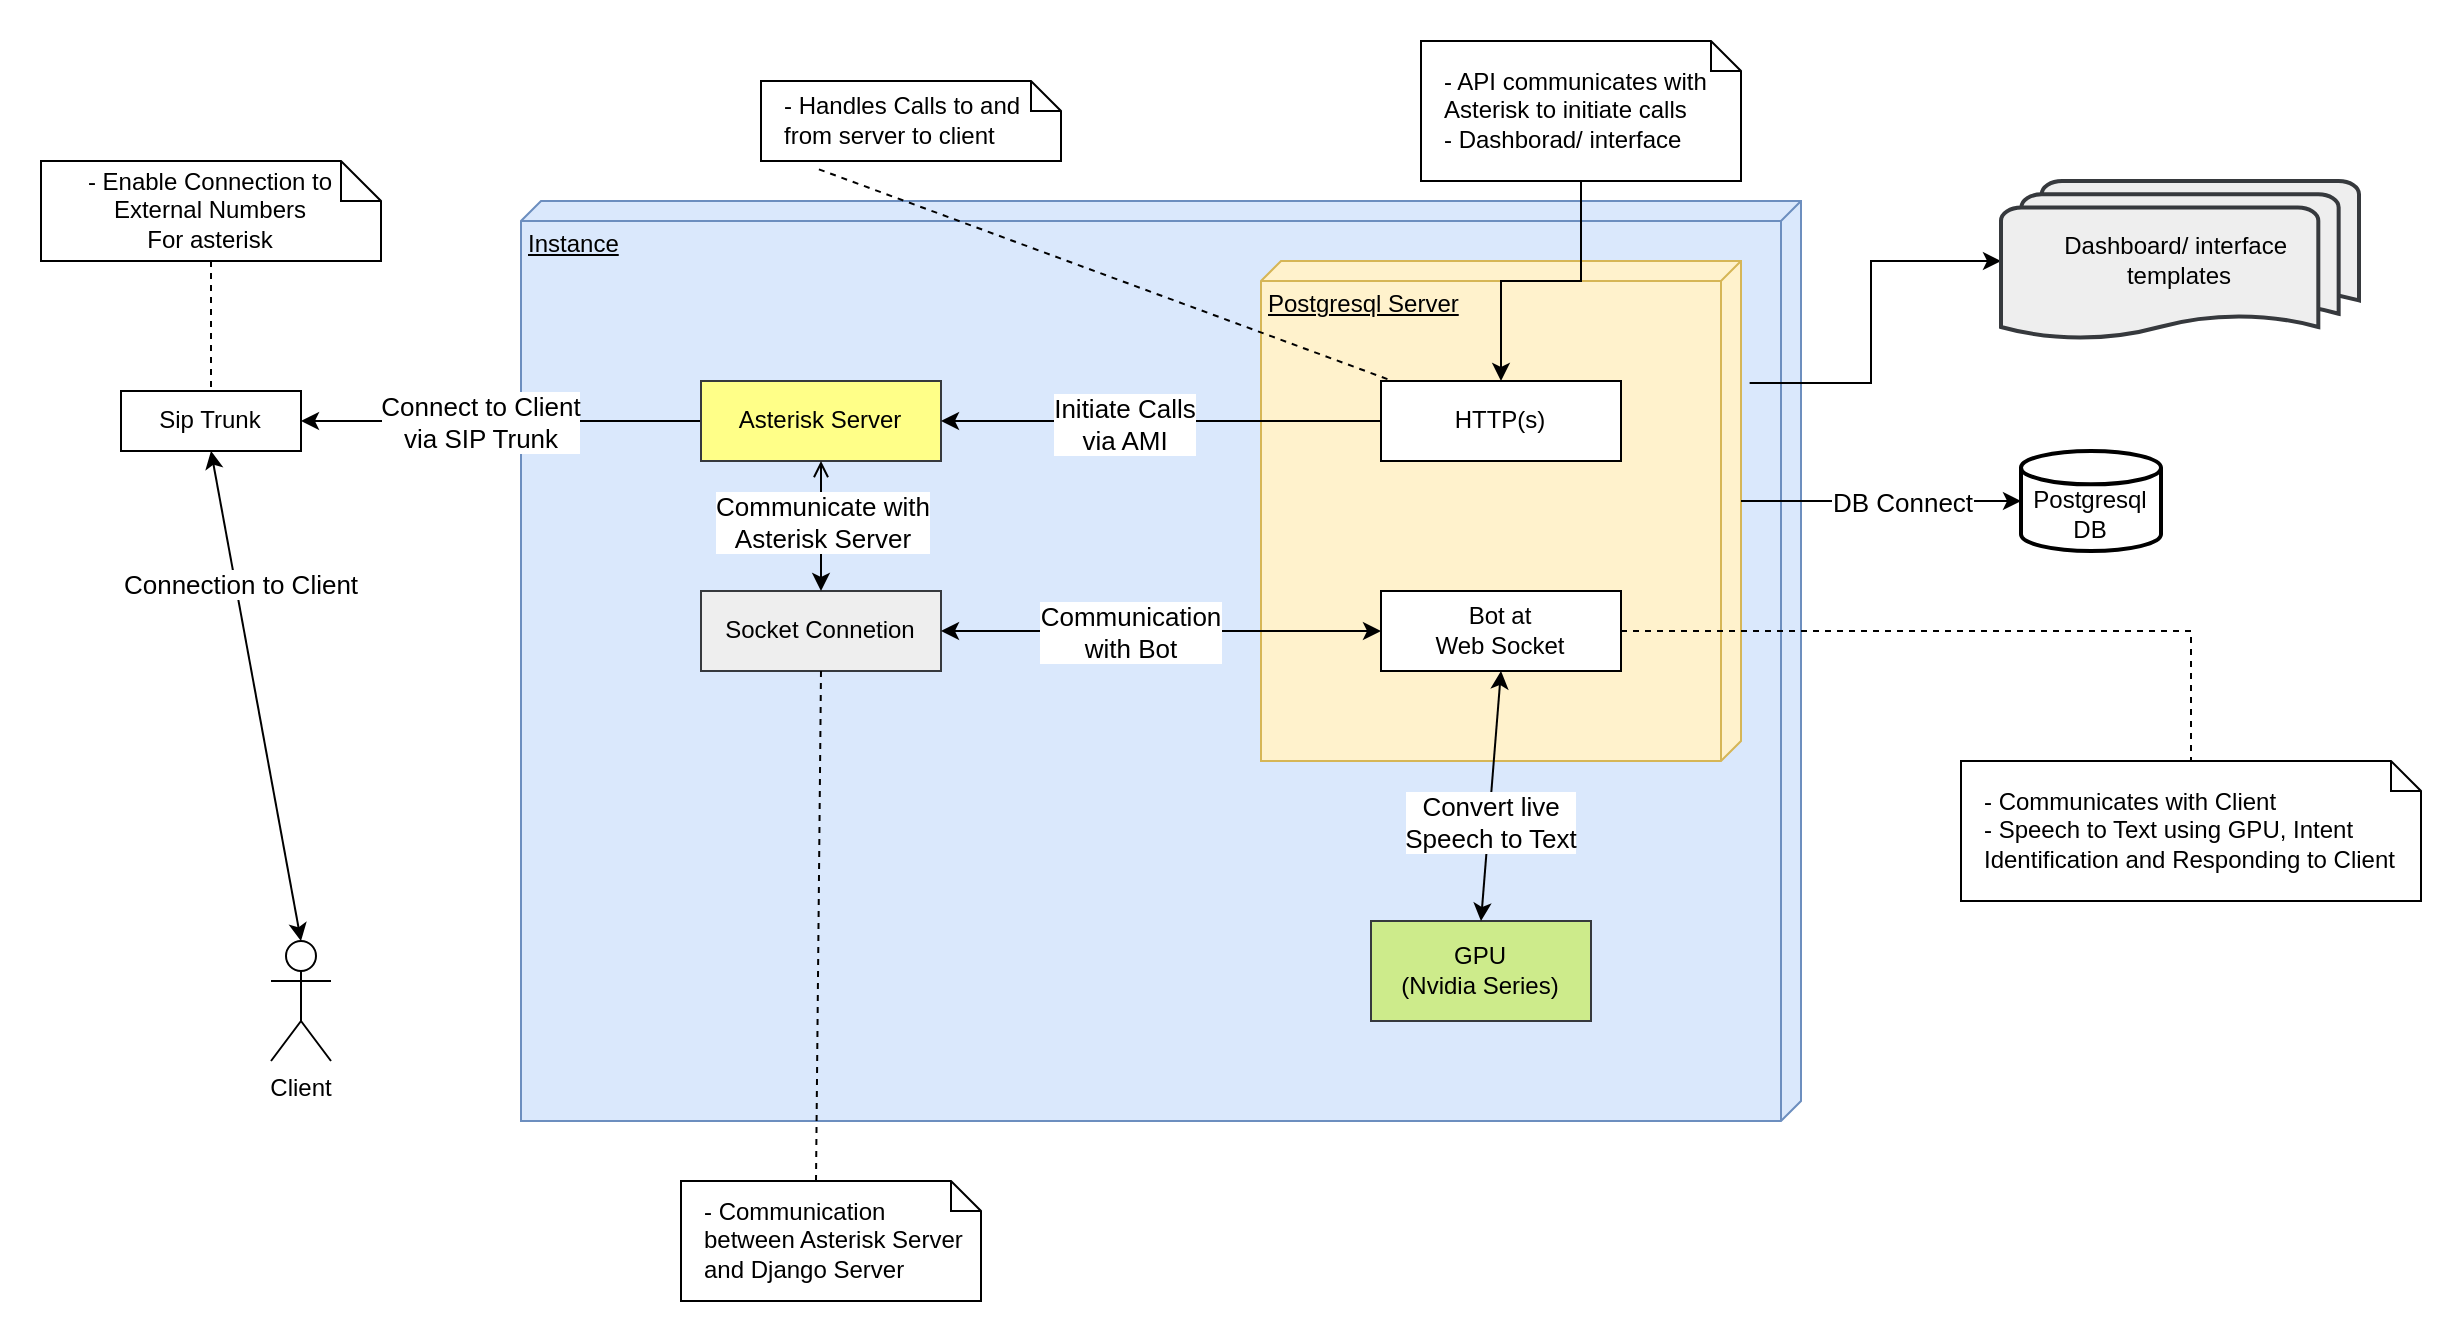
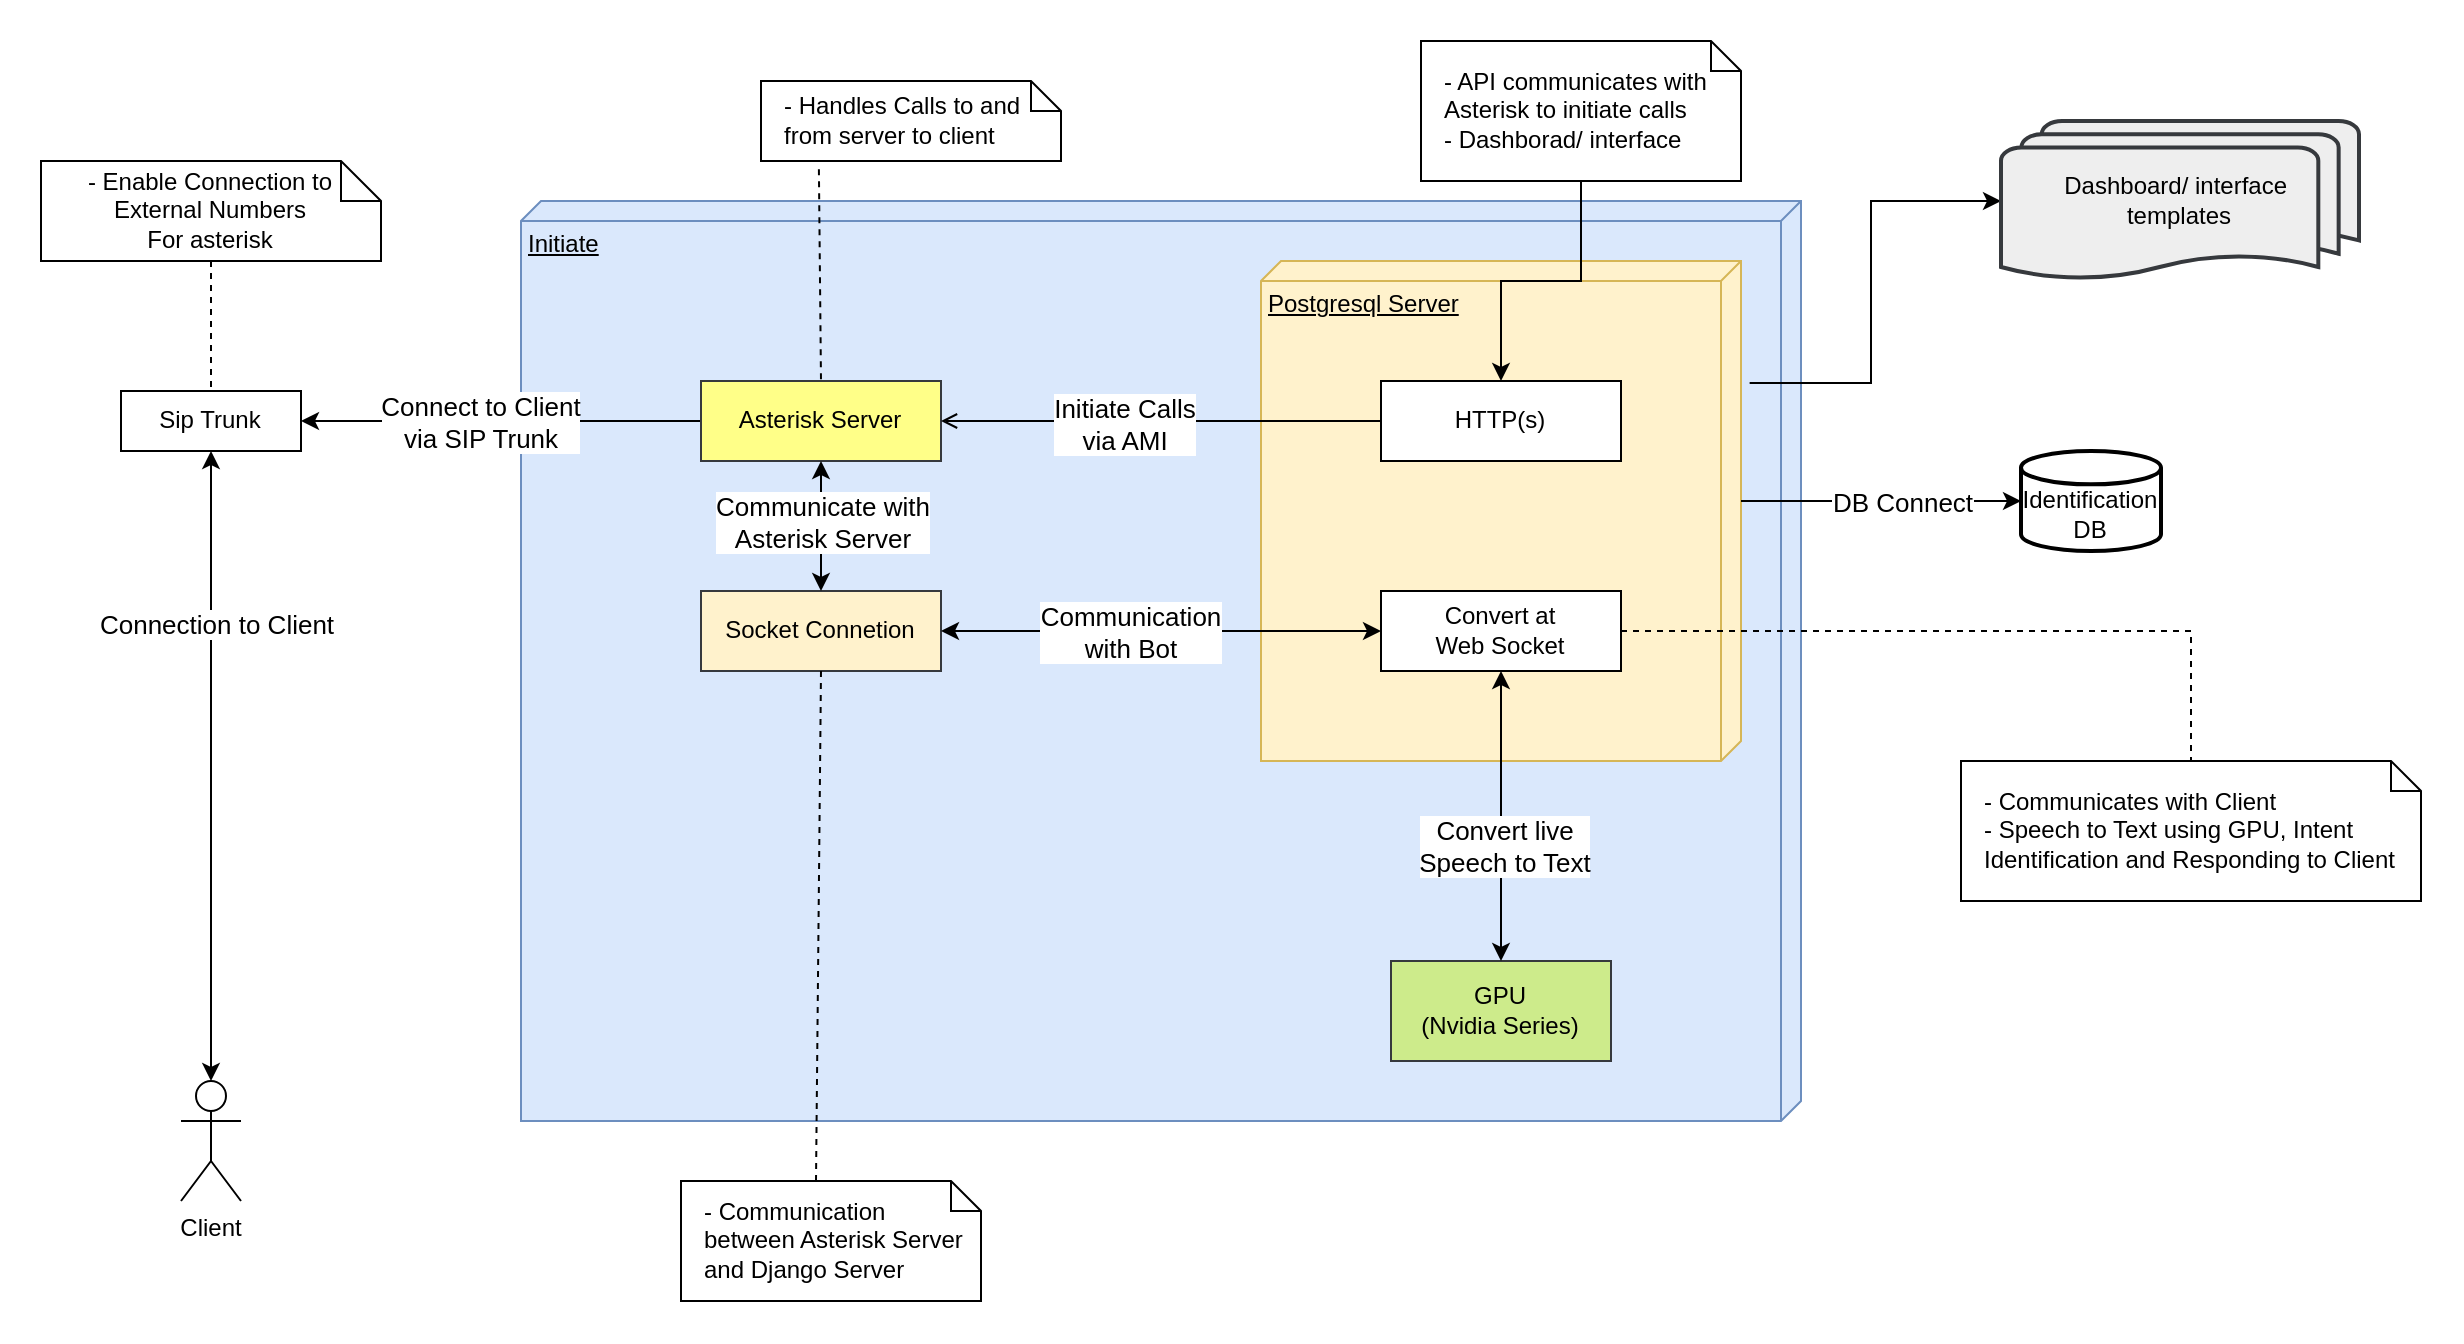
node "Instance": label "Instance" -> "Initiate"
edge "- Handles Calls to and from server to client" -- "HTTP(s)": now "- Handles Calls to and from server to client" -- "Asterisk Server"
node "Dashboard/ interface templates": moved (2180, 261) -> (2180, 201)
edge "HTTP(s)" -> "Asterisk Server": arrowhead classic -> open
edge "Asterisk Server" -- "Socket Connetion": arrowhead open -> classic
node "Postgresql DB": label "Postgresql DB" -> "Identification DB"
node "Socket Connetion": fillcolor #eeeeee -> #fff2cc
node "Bot at Web Socket": label "Bot at Web Socket" -> "Convert at Web Socket"
node "GPU (Nvidia Series)": moved (1481, 971) -> (1501, 1011)
node "Client": moved (301, 1001) -> (211, 1141)
